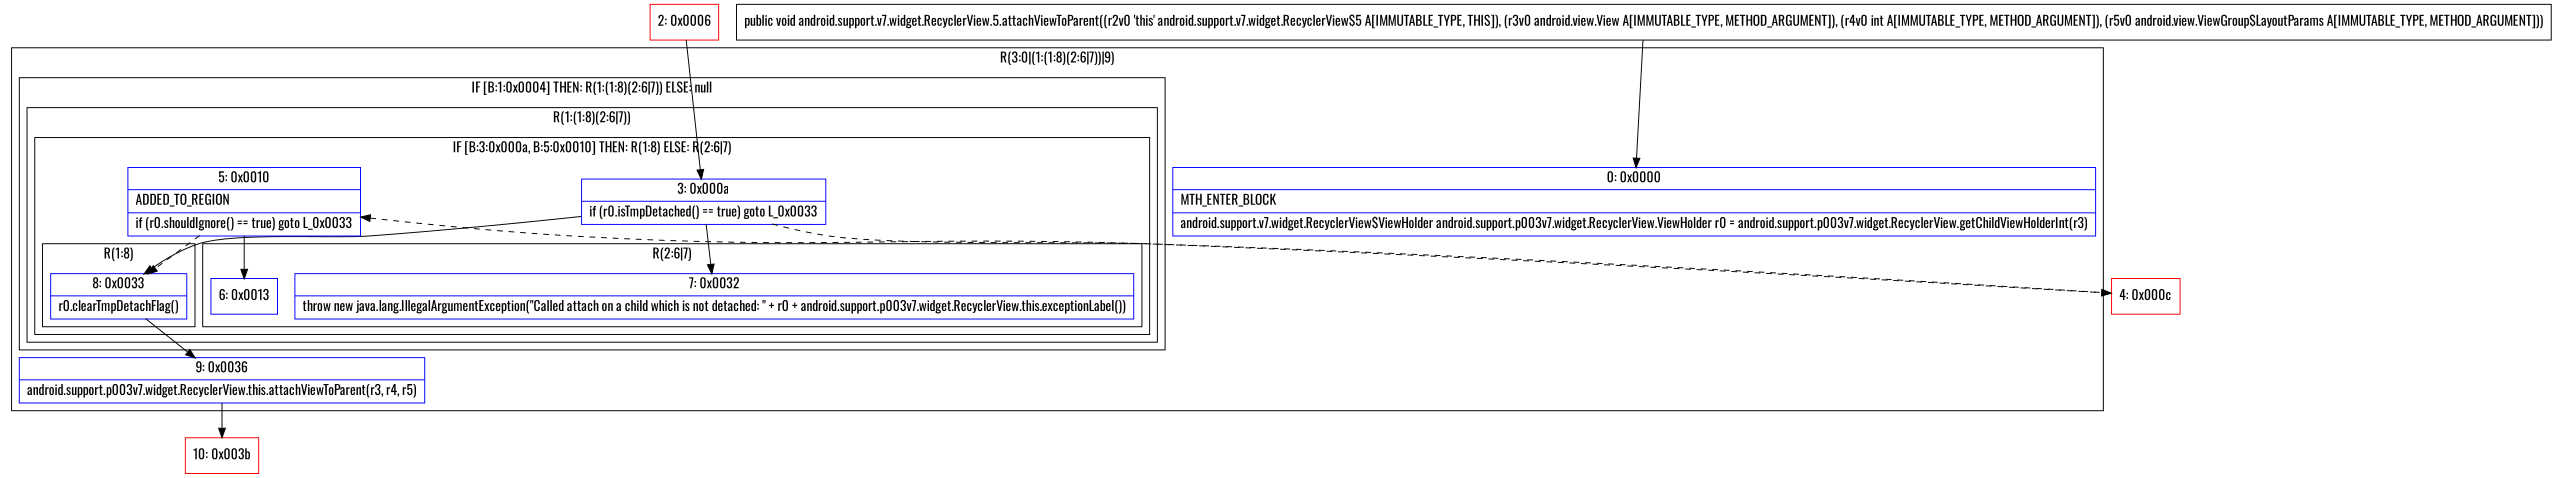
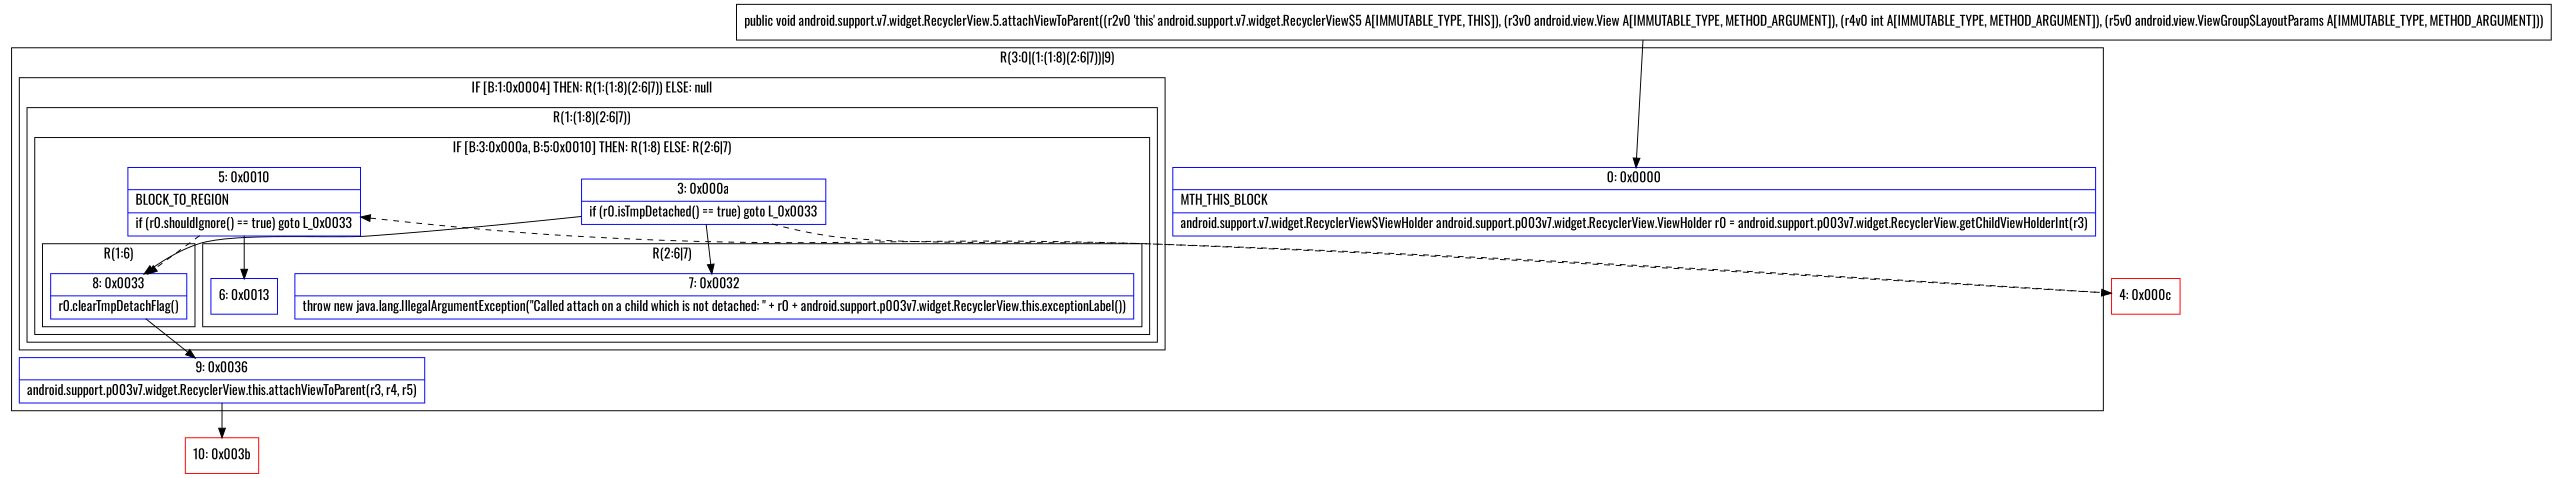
node "2: 0x0006": removed
node "5: 0x0010": text "ADDED_TO_REGION" -> "BLOCK_TO_REGION"
node "0: 0x0000": text "MTH_ENTER_BLOCK" -> "MTH_THIS_BLOCK"
cluster "R(1:8)": label "R(1:8)" -> "R(1:6)"
